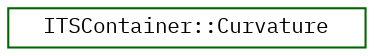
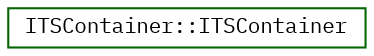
node "ITSContainer::Curvature": label "ITSContainer::Curvature" -> "ITSContainer::ITSContainer"
